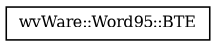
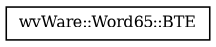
node "wvWare::Word95::BTE": label "wvWare::Word95::BTE" -> "wvWare::Word65::BTE"
